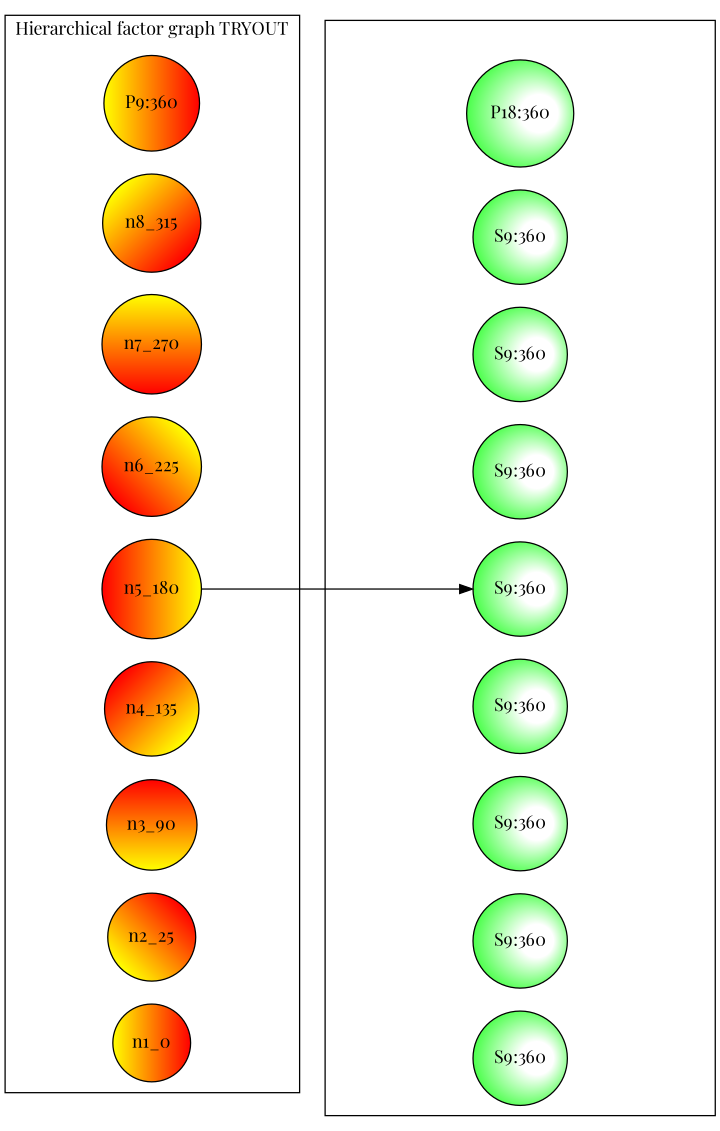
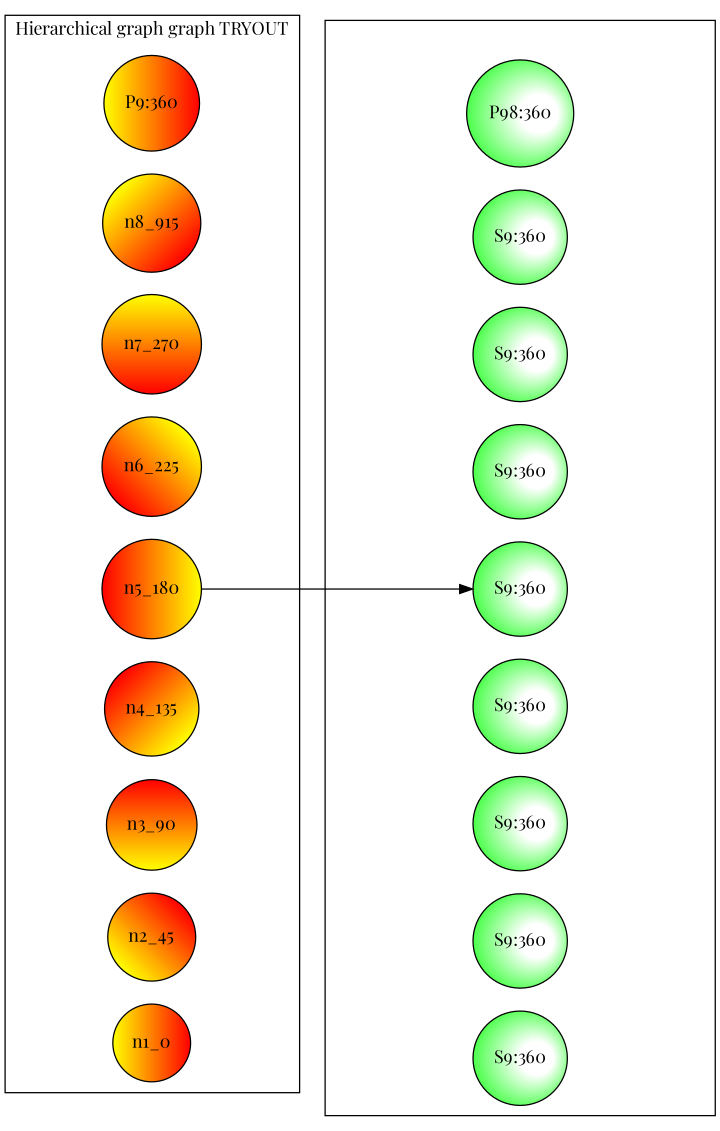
cluster "Hierarchical factor graph TRYOUT": label "Hierarchical factor graph TRYOUT" -> "Hierarchical graph graph TRYOUT"
node "P18:360": label "P18:360" -> "P98:360"
node "n8_315": label "n8_315" -> "n8_915"
node "n2_25": label "n2_25" -> "n2_45"
